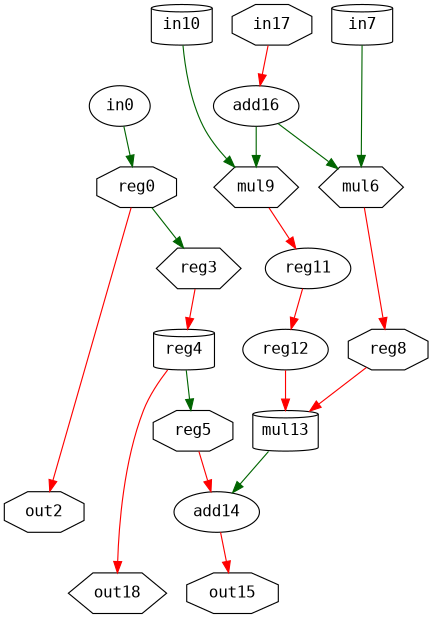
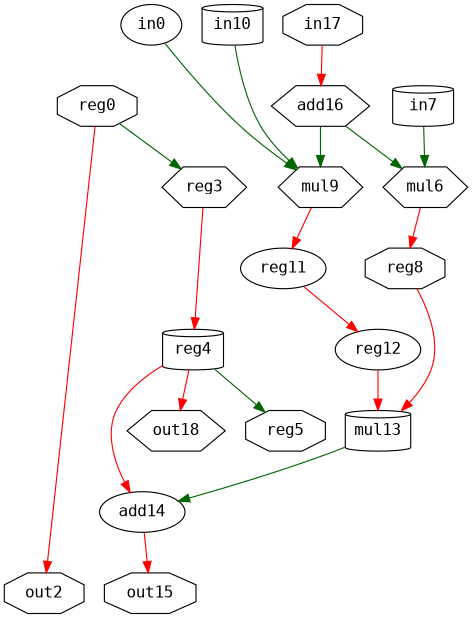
node "add16": shape ellipse -> hexagon
edge "in0" -> "reg0": now "in0" -> "mul9"
edge "reg5" -> "add14": now "reg4" -> "add14"
